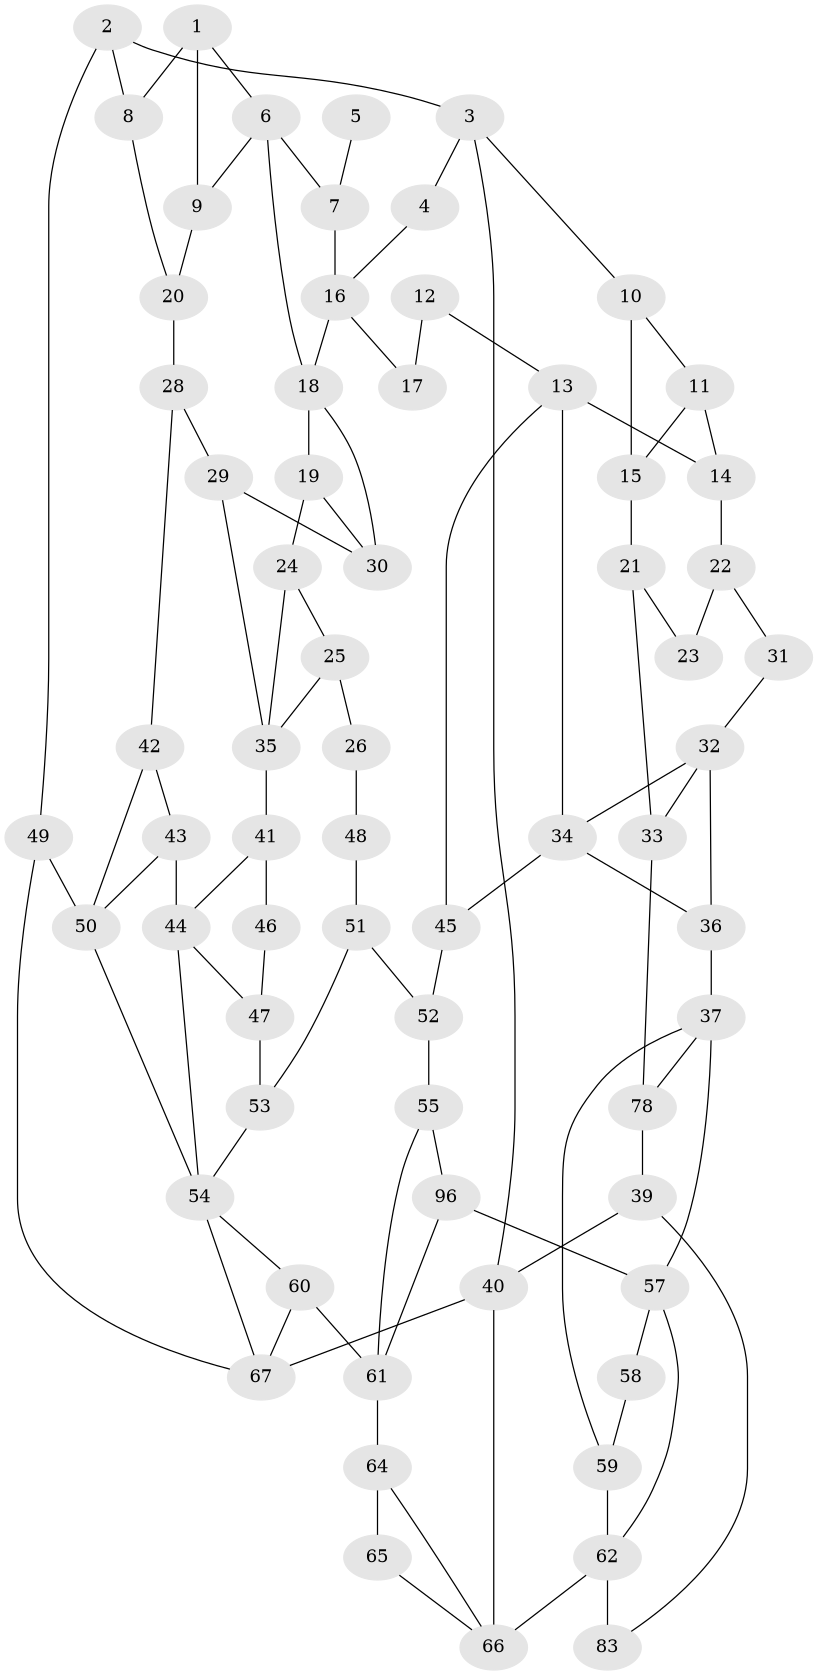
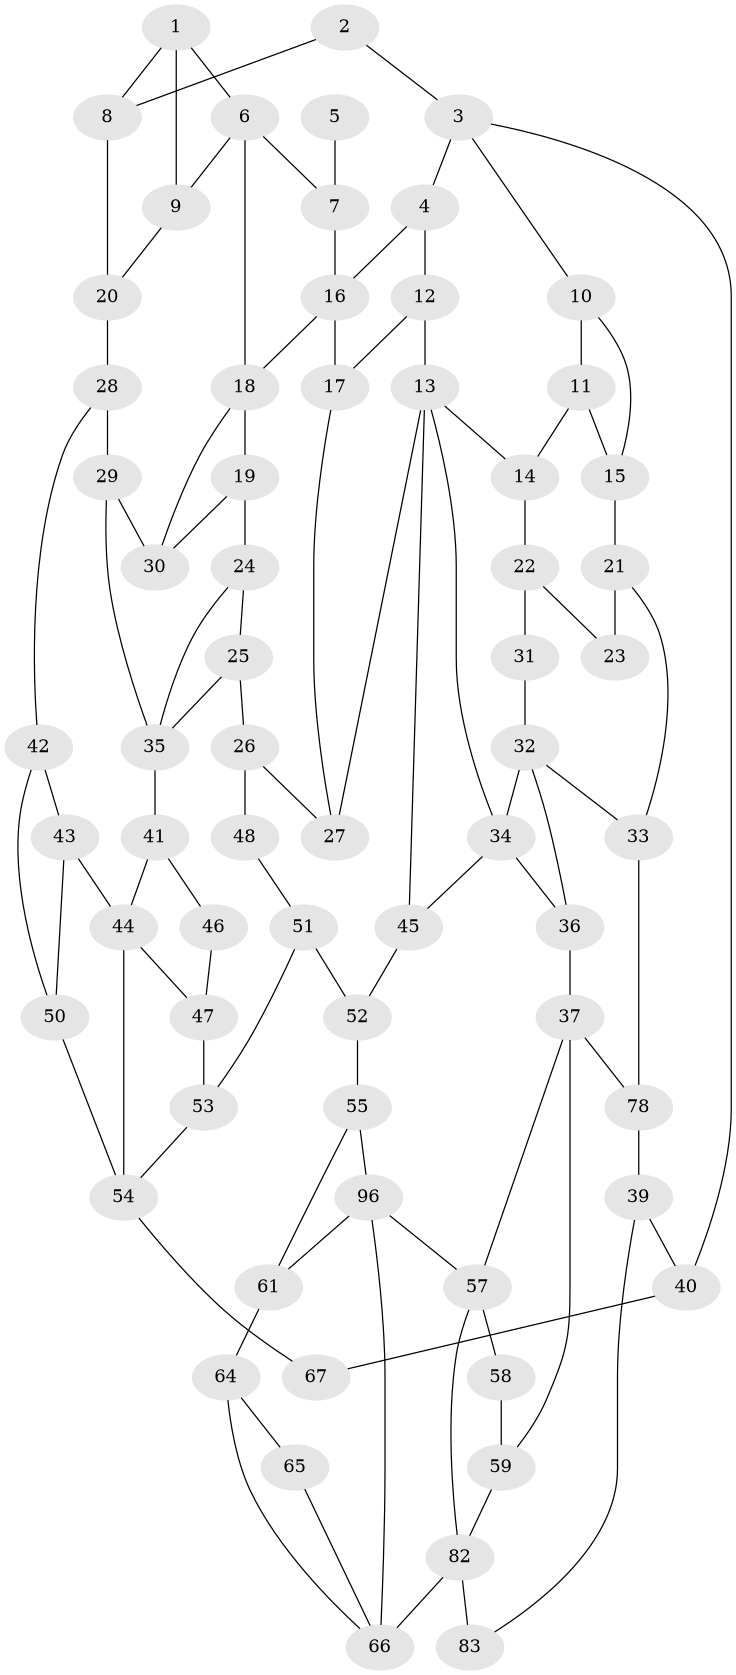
edge "4" -- "12": added
node "49": removed
node "27": added
node "60": removed
edge "40" -- "66": now "96" -- "66"
node "62": label "62" -> "82"
